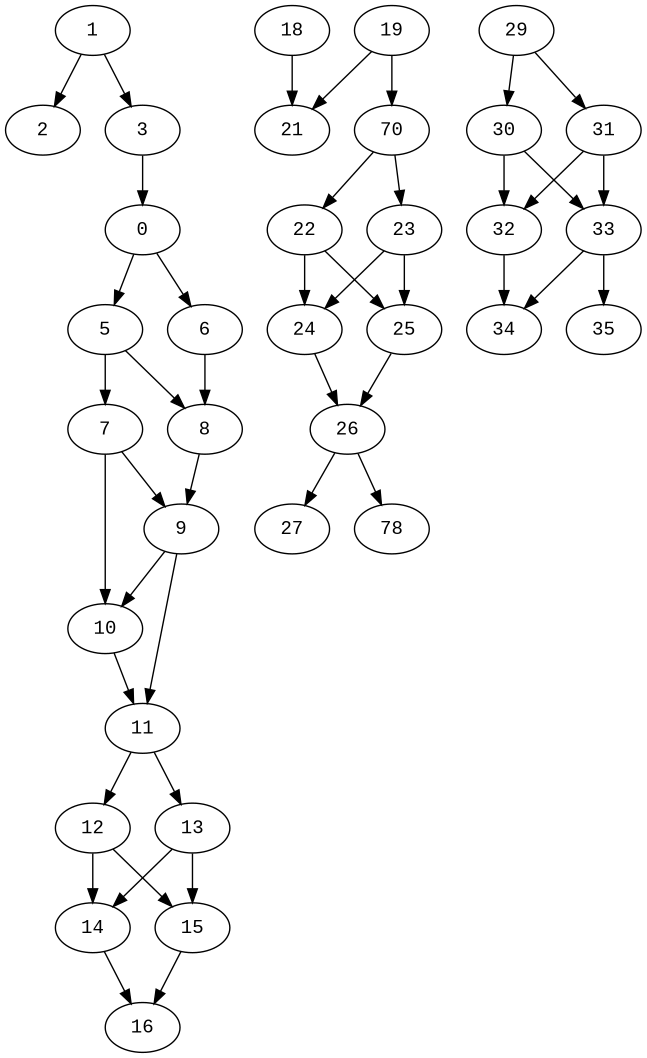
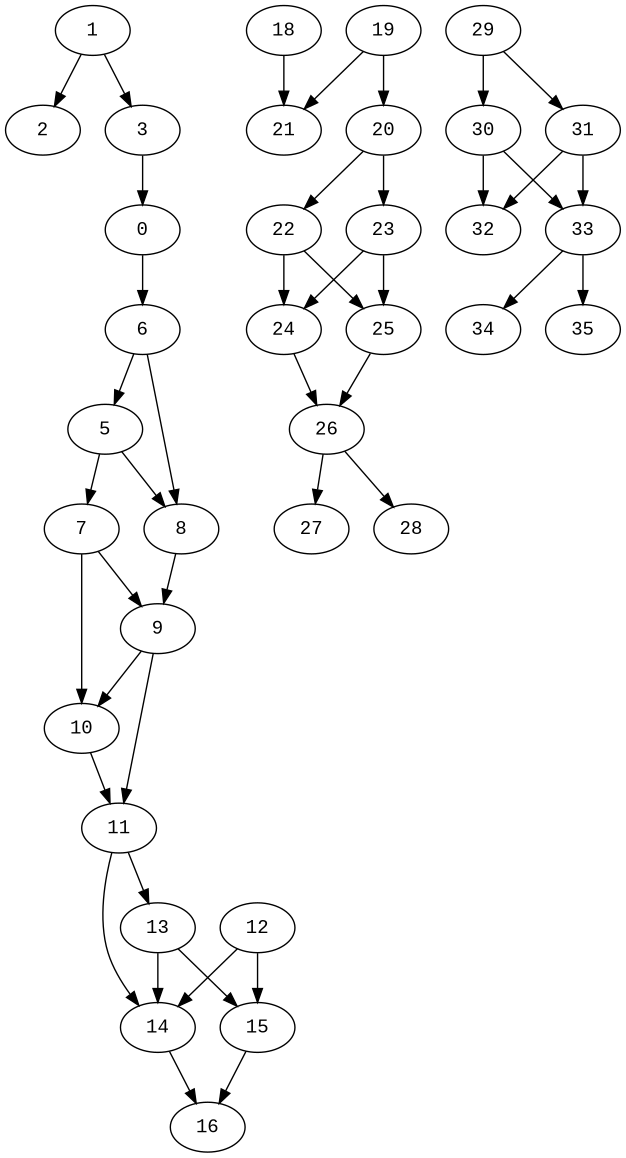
node "70": label "70" -> "20"
edge "0" -> "5": now "6" -> "5"
edge "32" -> "34": removed
node "78": label "78" -> "28"
edge "11" -> "12": now "11" -> "14"
